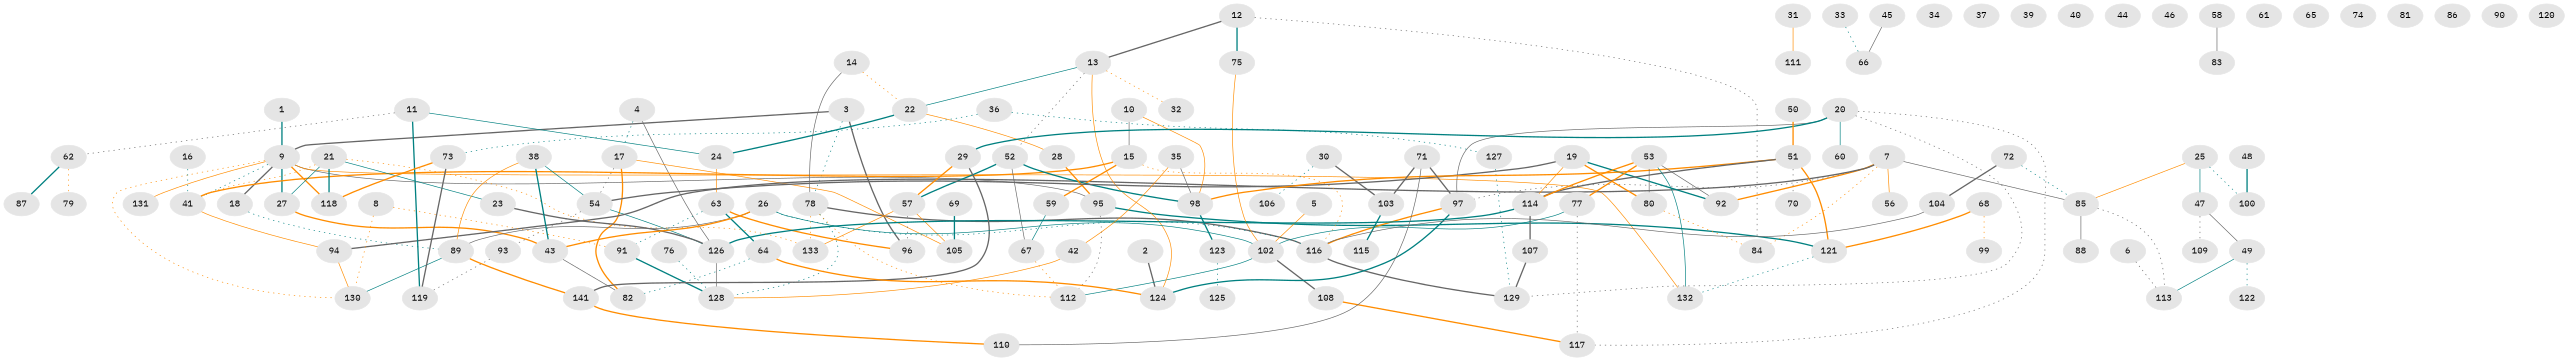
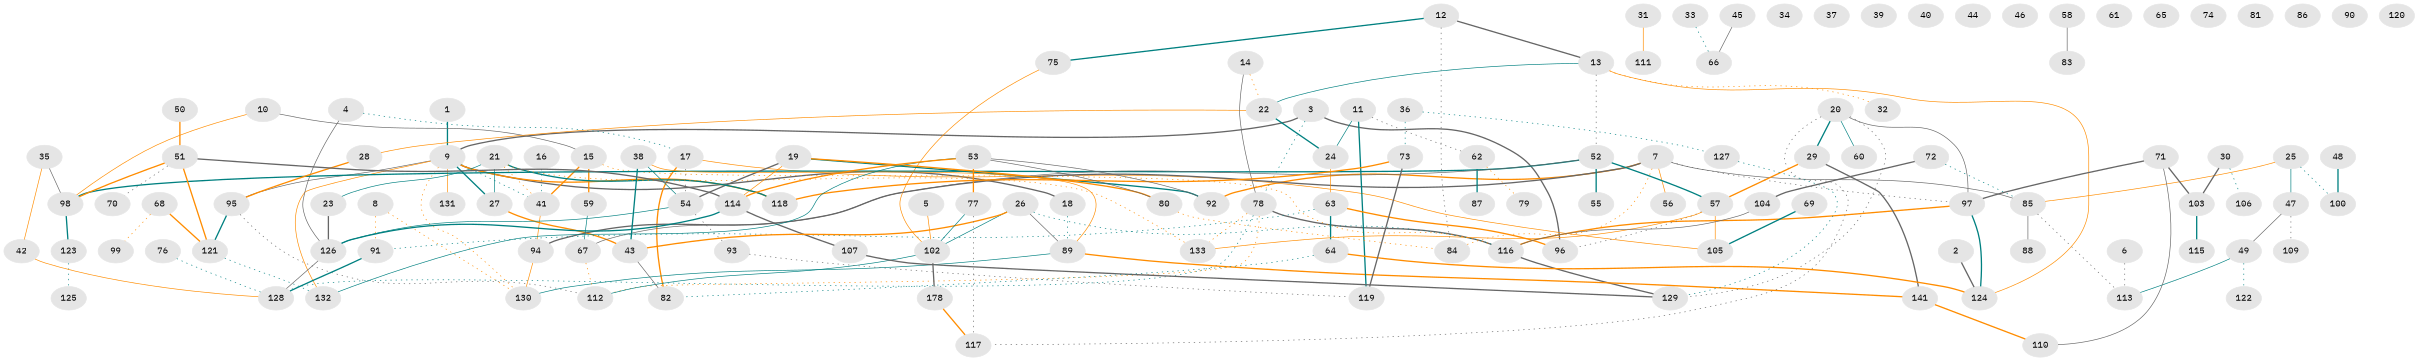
node "55": added
node "108": label "108" -> "178"
